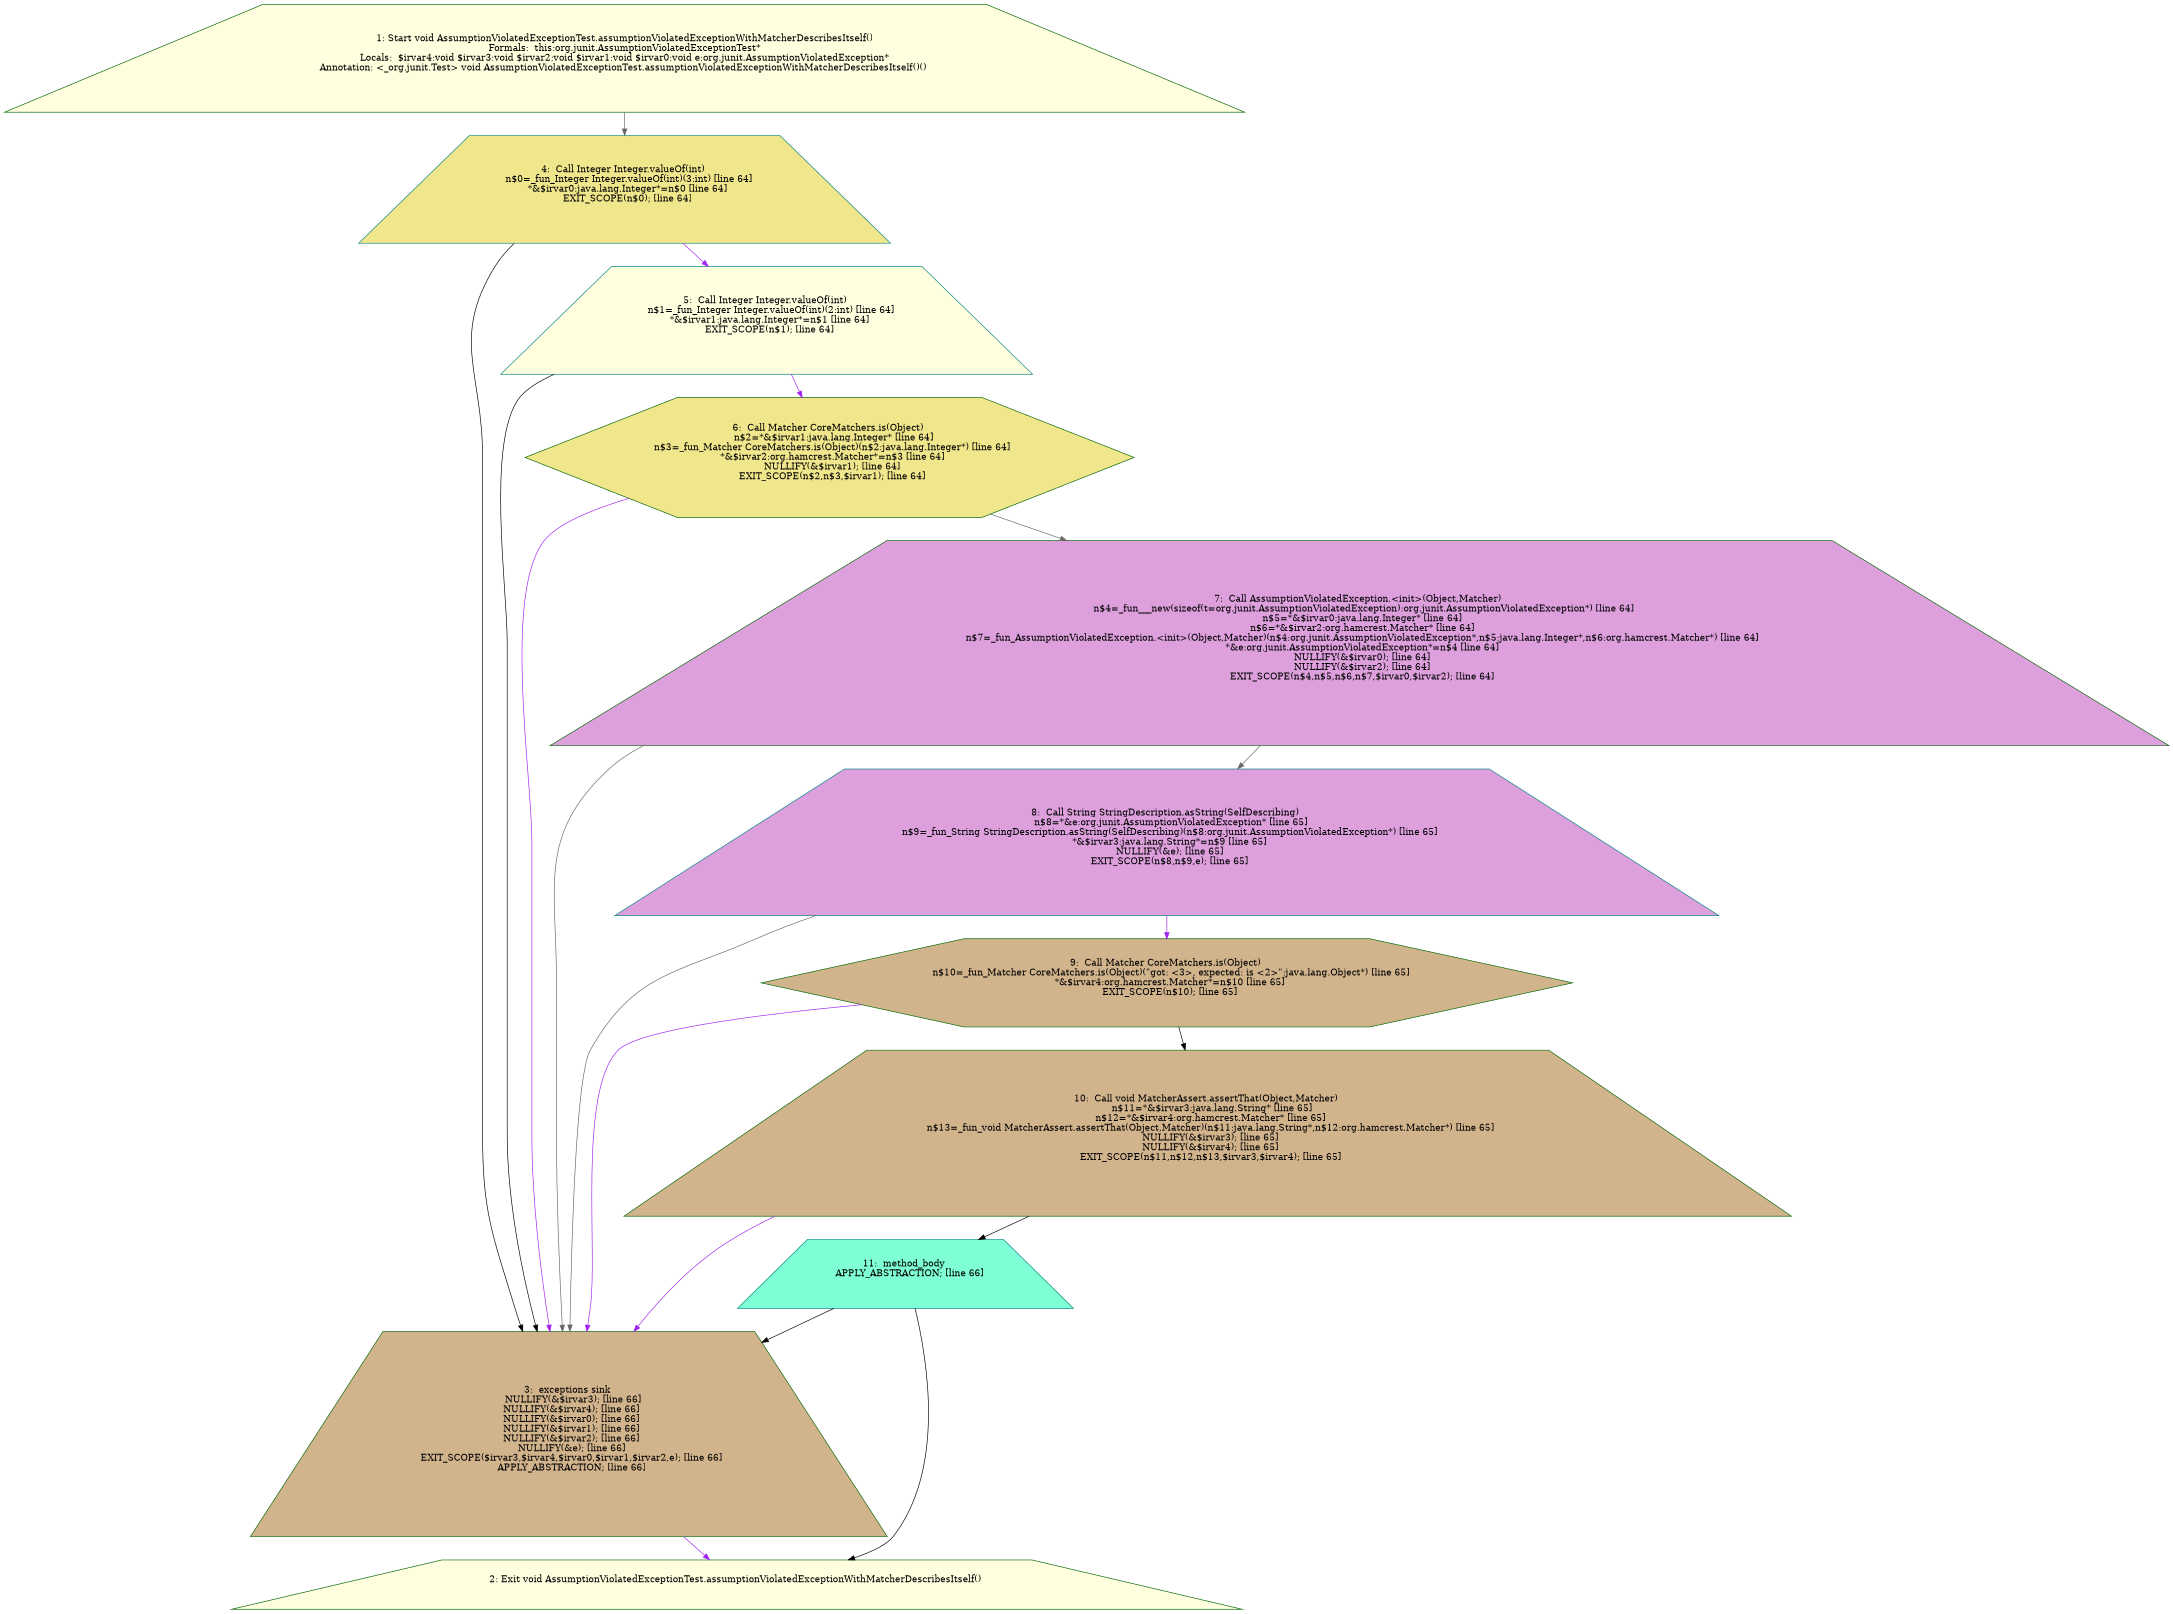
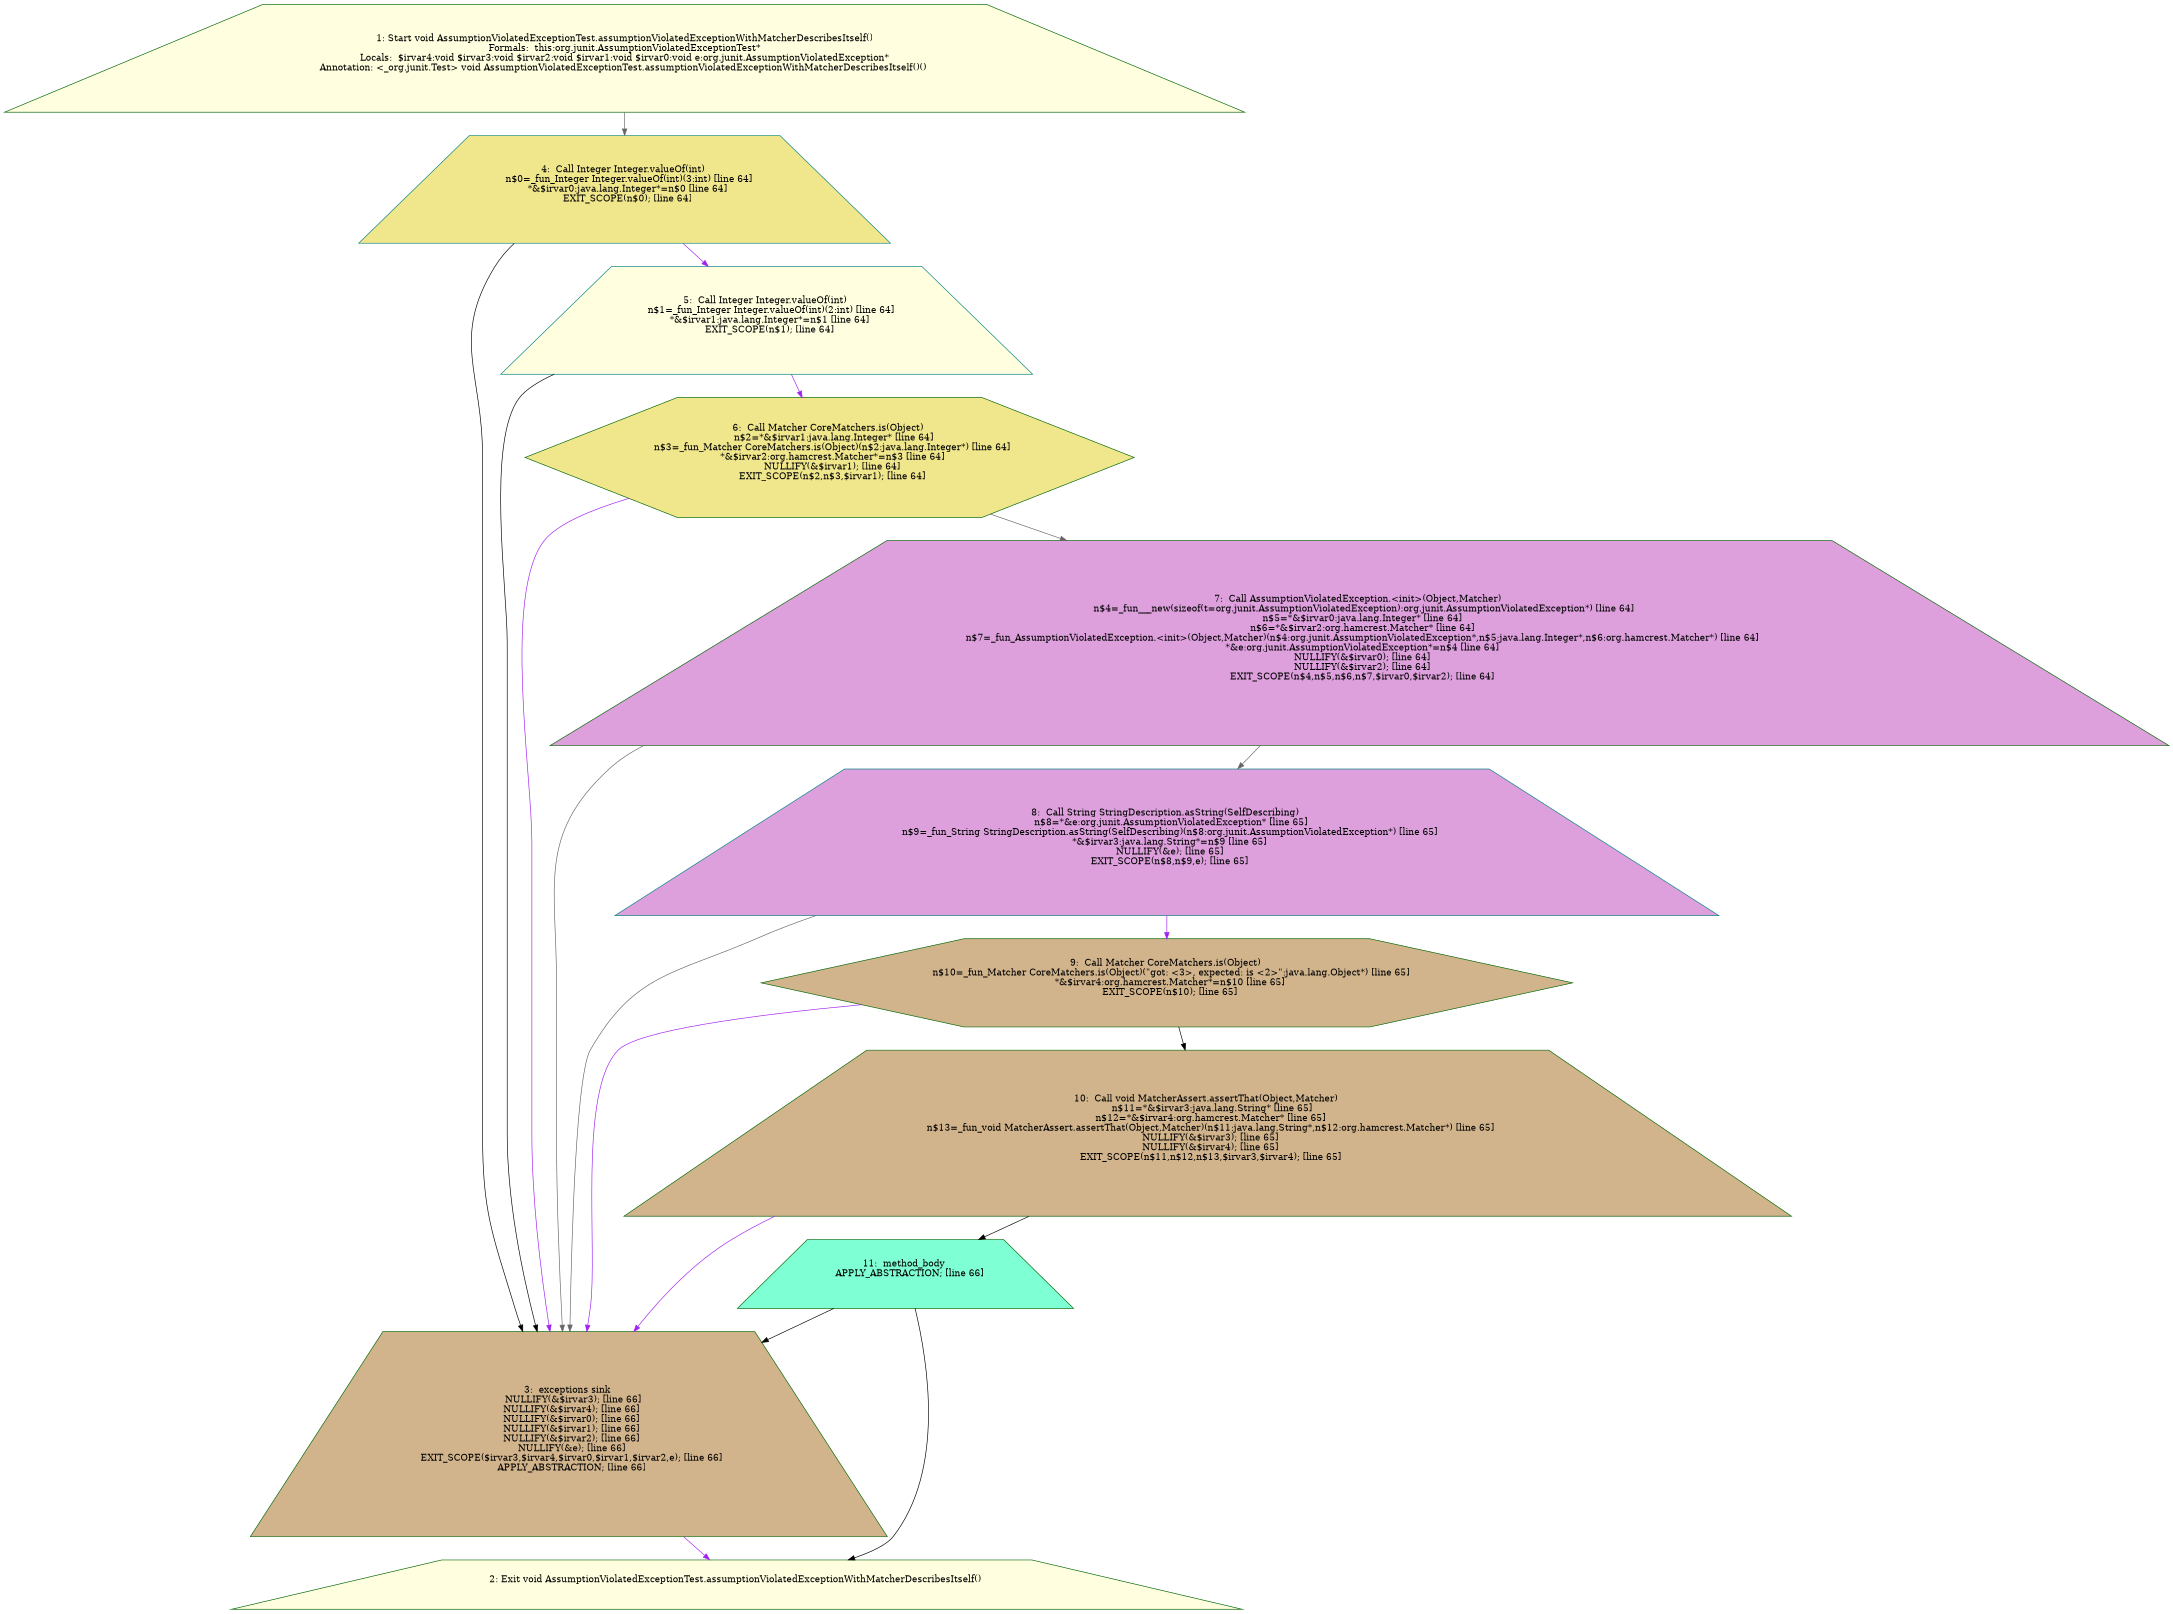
node "11:  method_body APPLY_ABSTRACTION; [line 66]": color teal -> darkgreen
